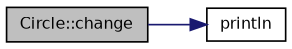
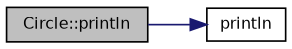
node "Circle::change": label "Circle::change" -> "Circle::println"
